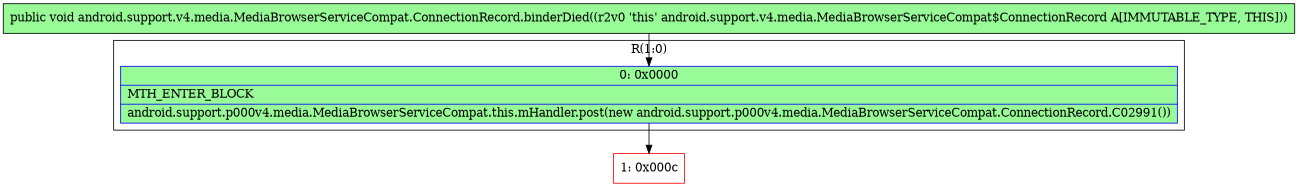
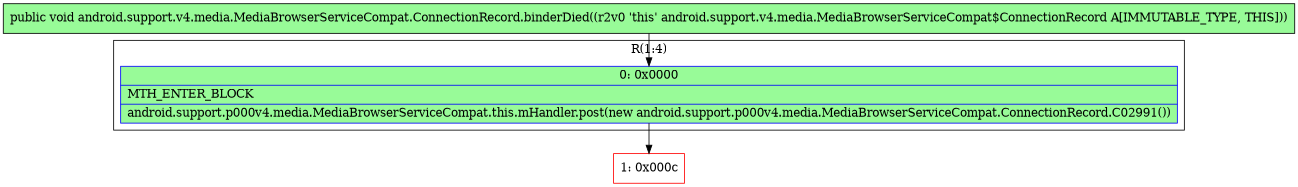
cluster "R(1:0)": label "R(1:0)" -> "R(1:4)"
